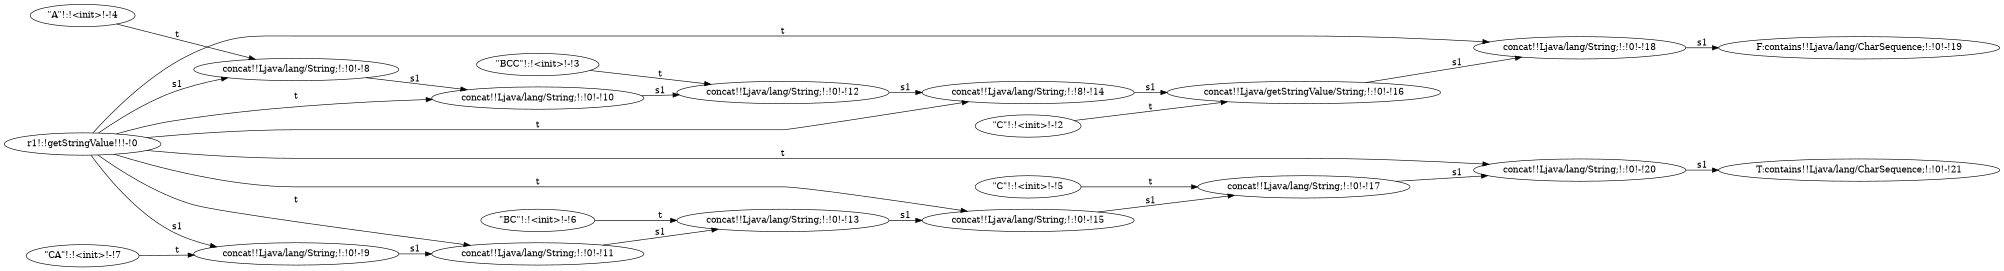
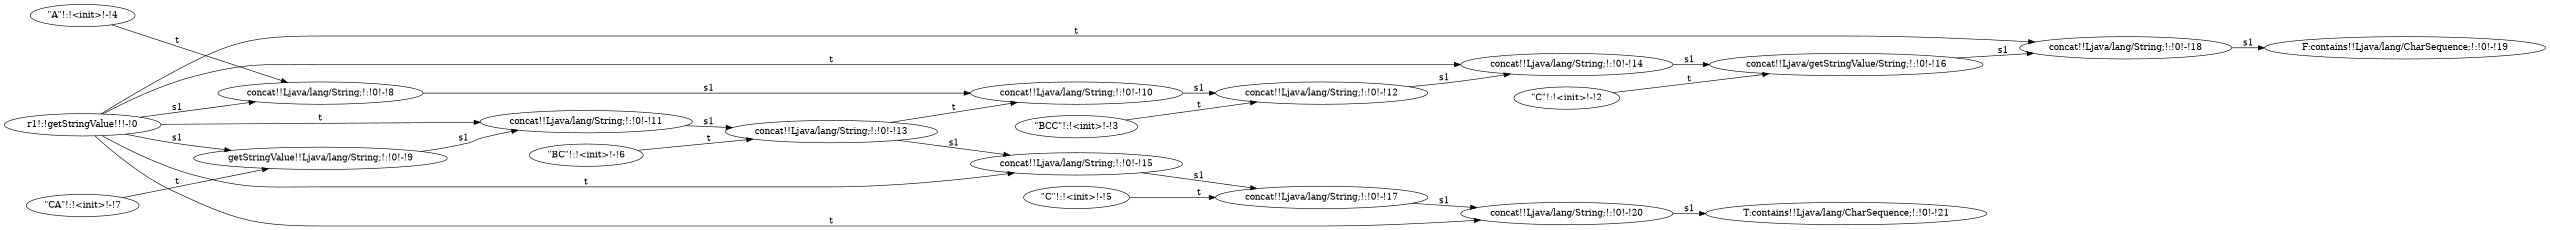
node "concat!!Ljava/lang/String;!:!8!-!14": label "concat!!Ljava/lang/String;!:!8!-!14" -> "concat!!Ljava/lang/String;!:!0!-!14"
edge "r1!:!getStringValue!!!-!0" -> "concat!!Ljava/lang/String;!:!0!-!10": now "concat!!Ljava/lang/String;!:!0!-!13" -> "concat!!Ljava/lang/String;!:!0!-!10"
node "concat!!Ljava/lang/String;!:!0!-!9": label "concat!!Ljava/lang/String;!:!0!-!9" -> "getStringValue!!Ljava/lang/String;!:!0!-!9"
